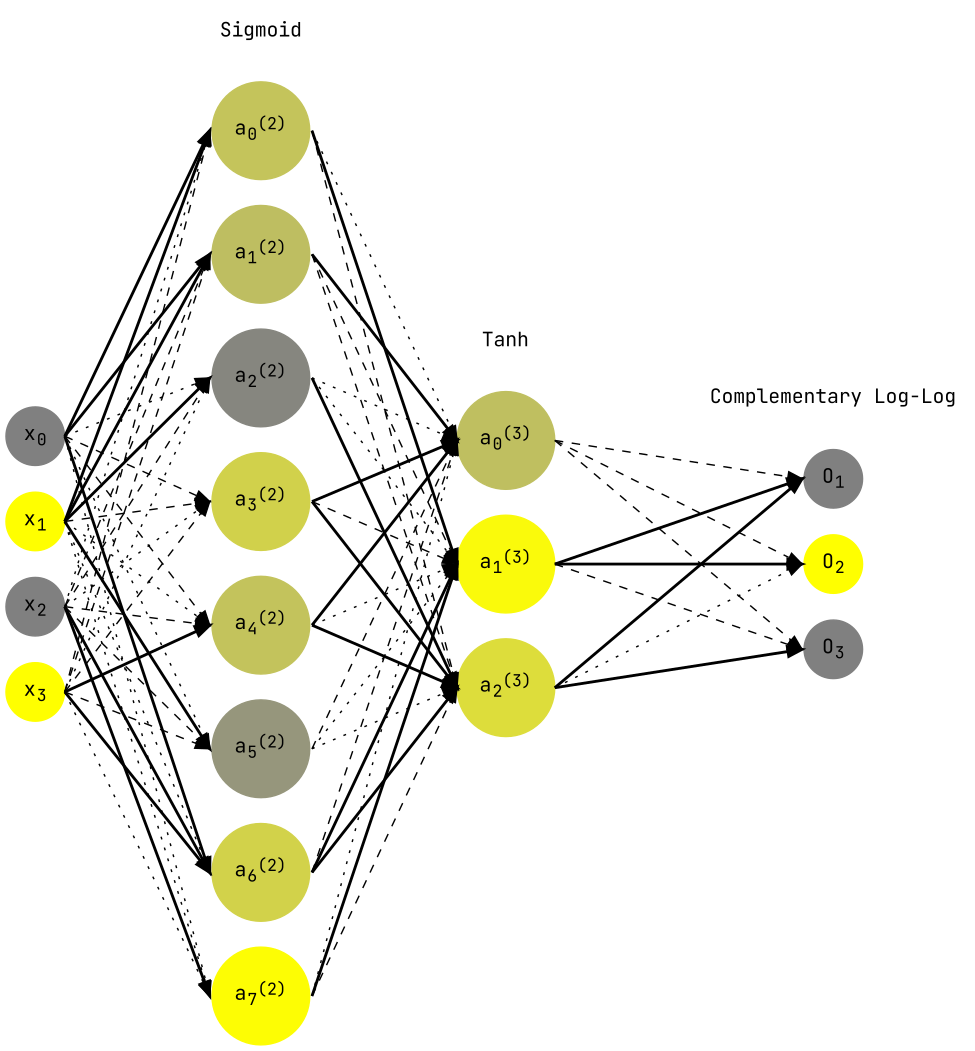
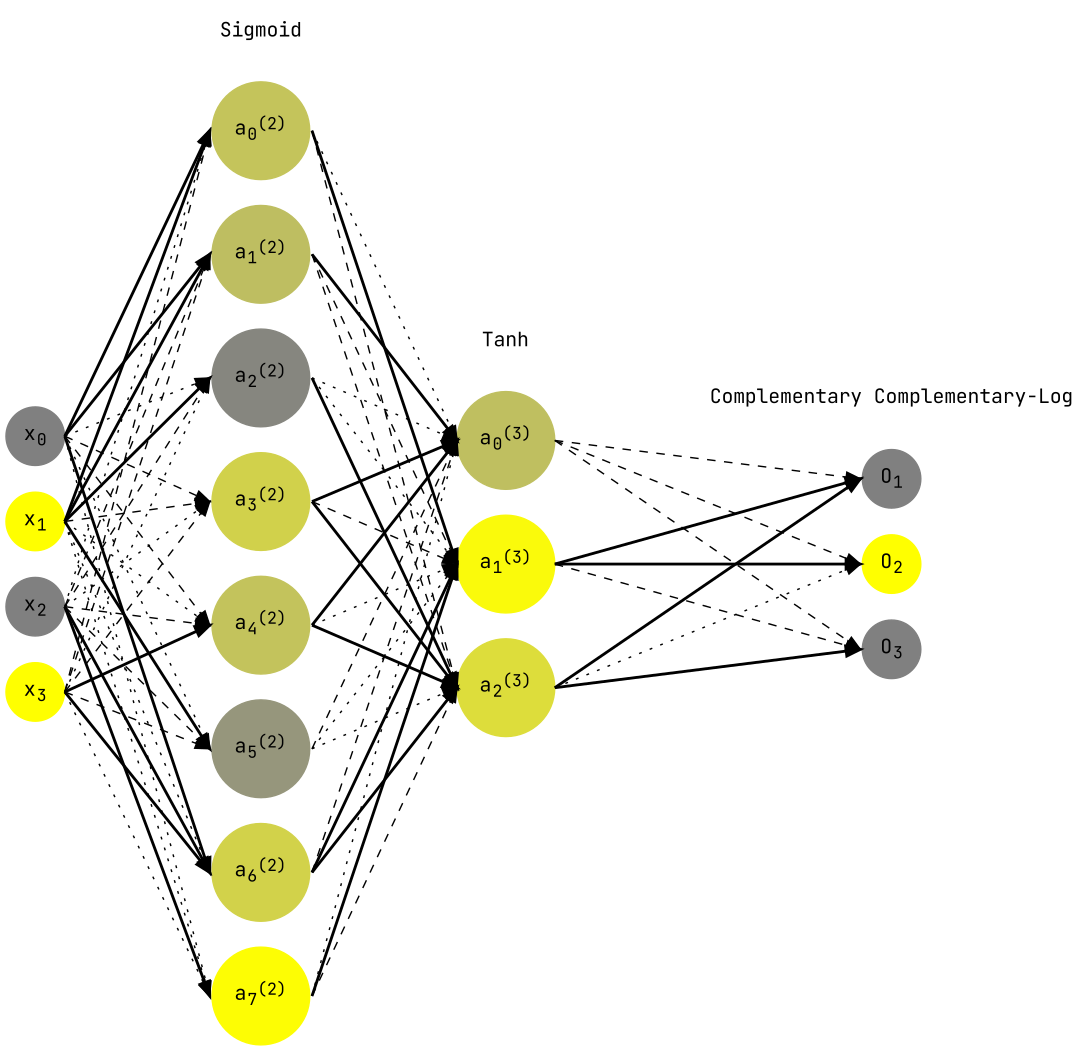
node "Complementary Log-Log": label "Complementary Log-Log" -> "Complementary Complementary-Log"
